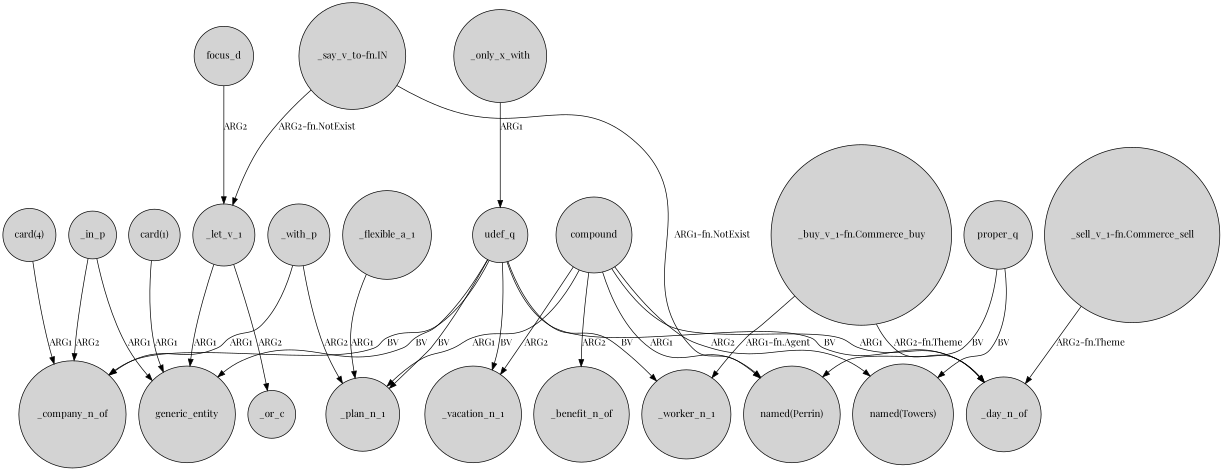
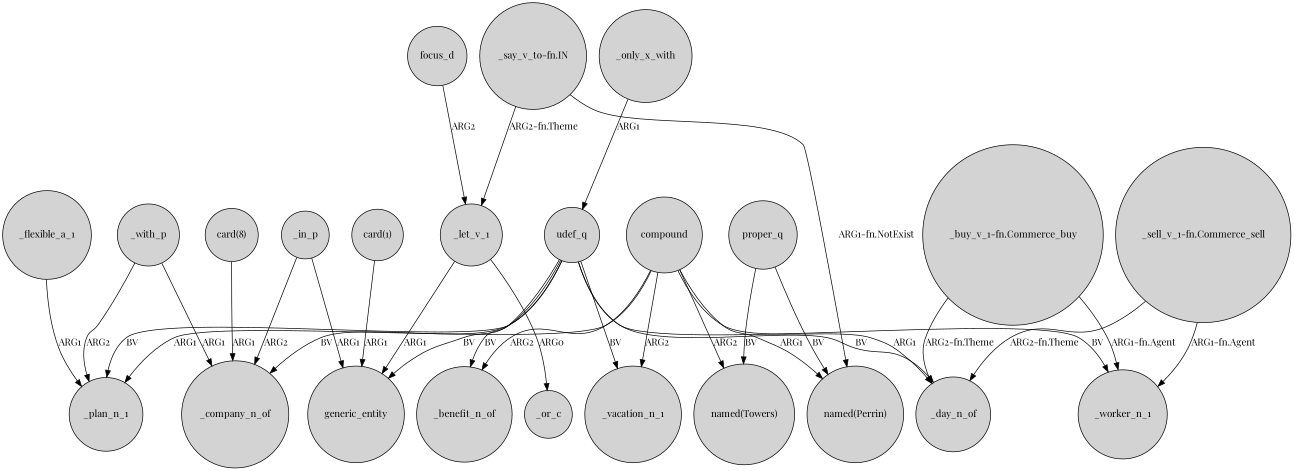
edge "_say_v_to-fn.IN" -> "_let_v_1": label "ARG2-fn.NotExist" -> "ARG2-fn.Theme"
node "card(4)": label "card(4)" -> "card(8)"
edge "udef_q" -> "_benefit_n_of": added, label "BV"
edge "_let_v_1" -> "_or_c": label "ARG2" -> "ARG0"
edge "_sell_v_1-fn.Commerce_sell" -> "_worker_n_1": added, label "ARG1-fn.Agent"
